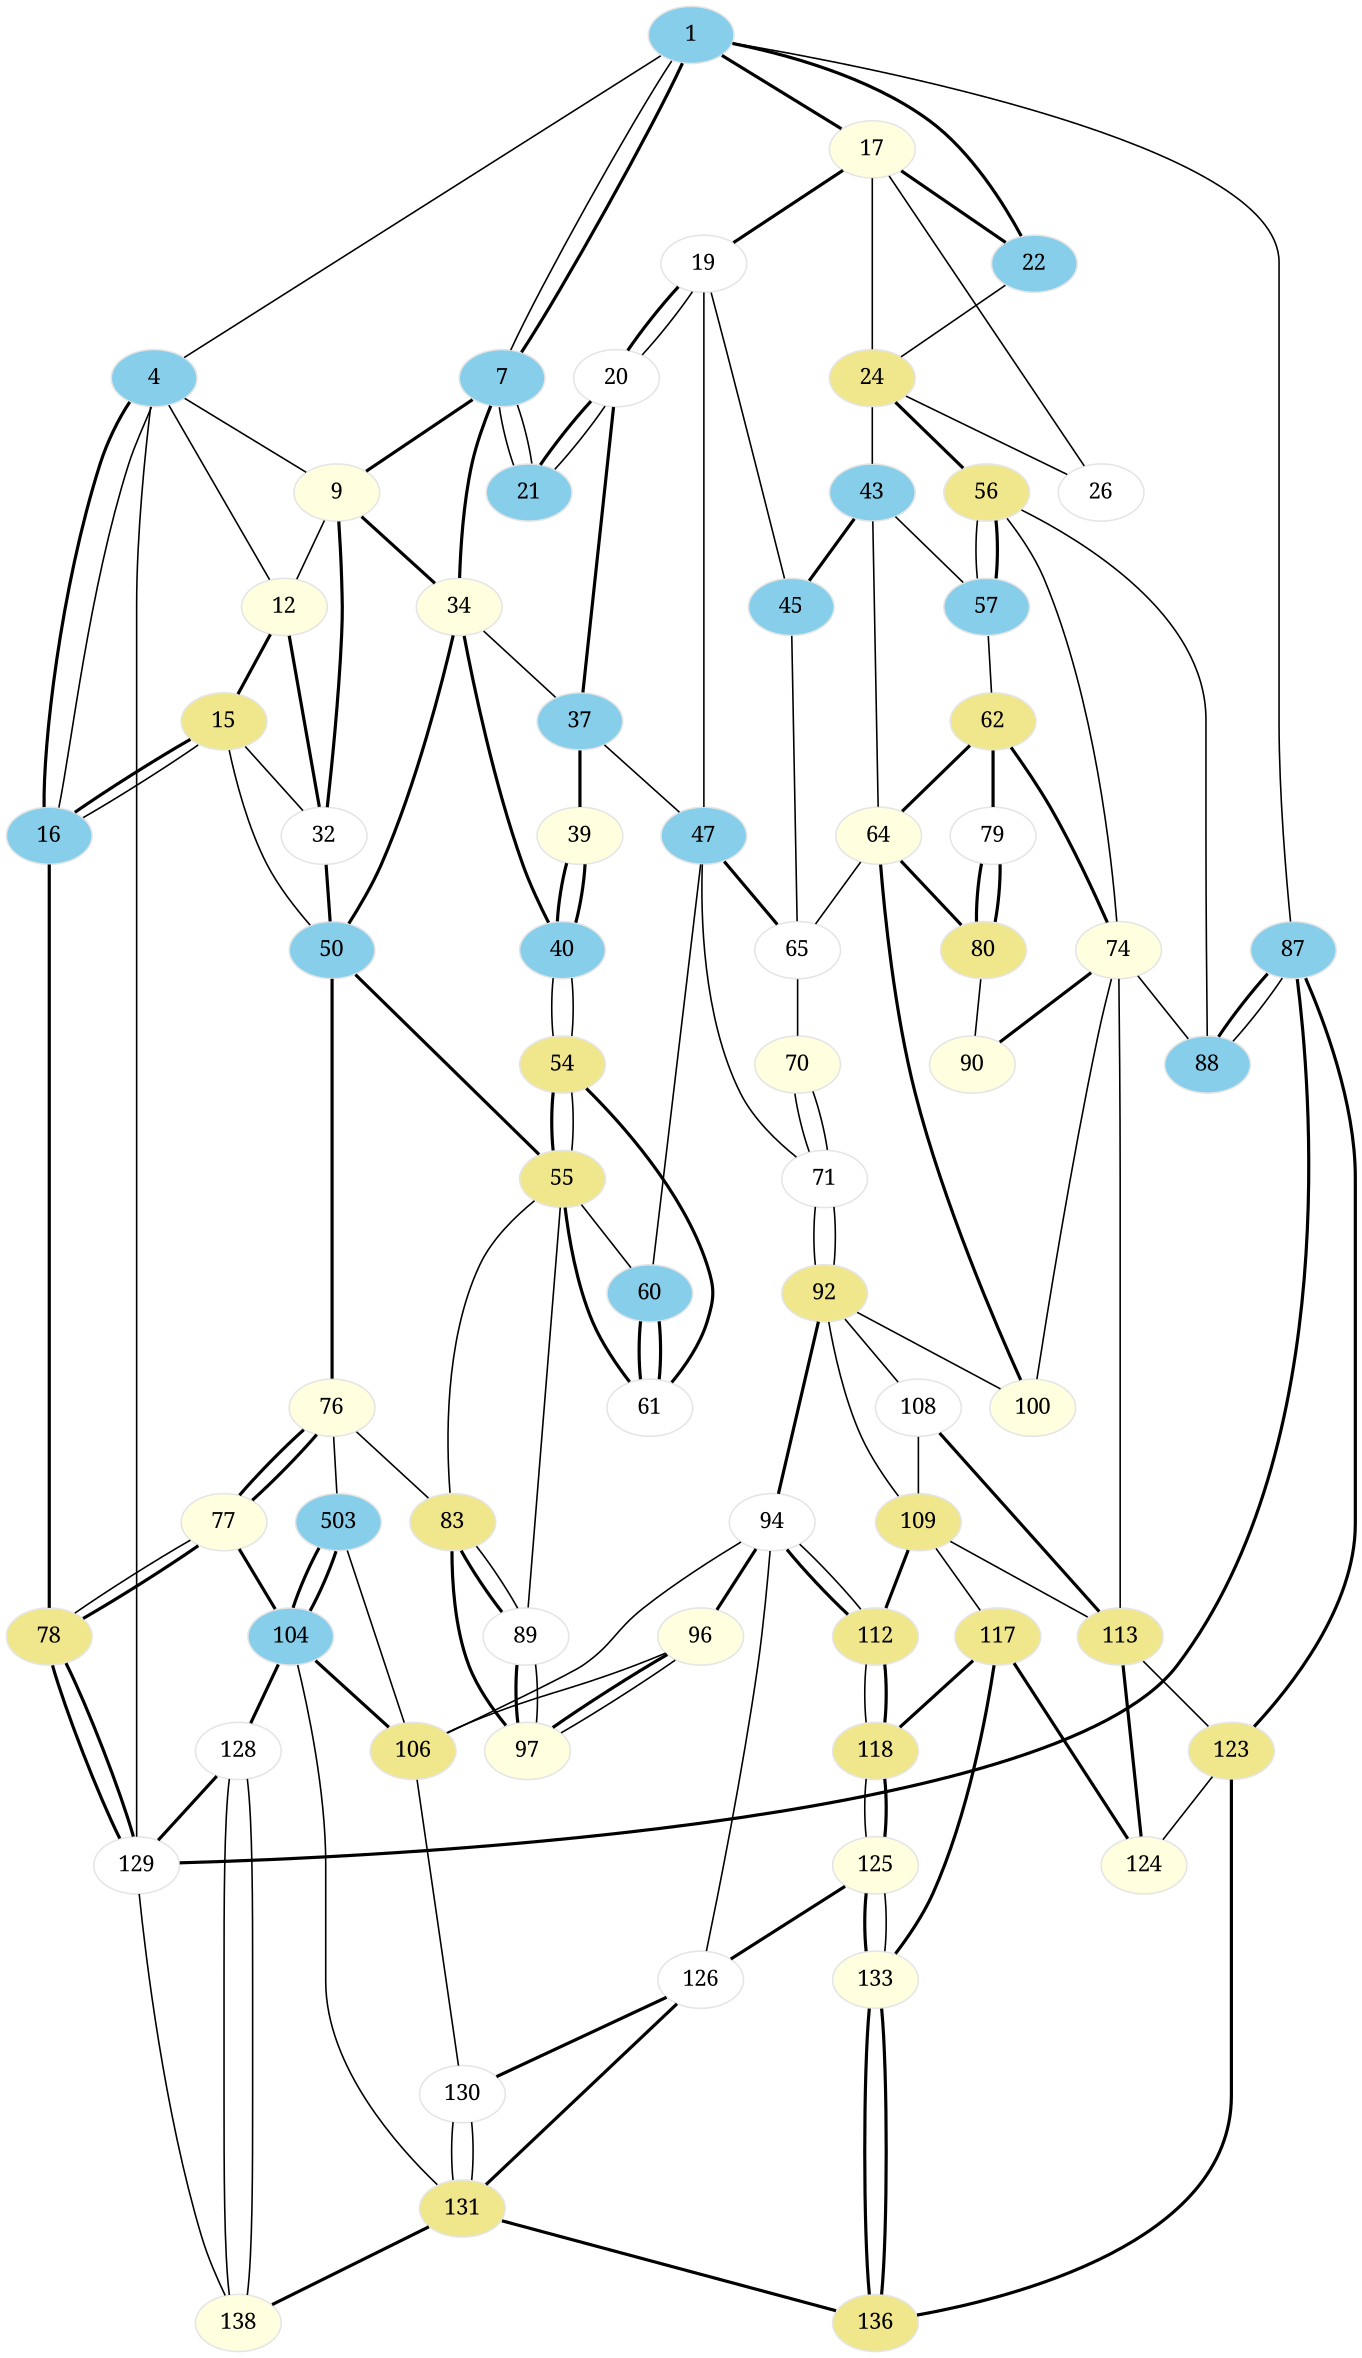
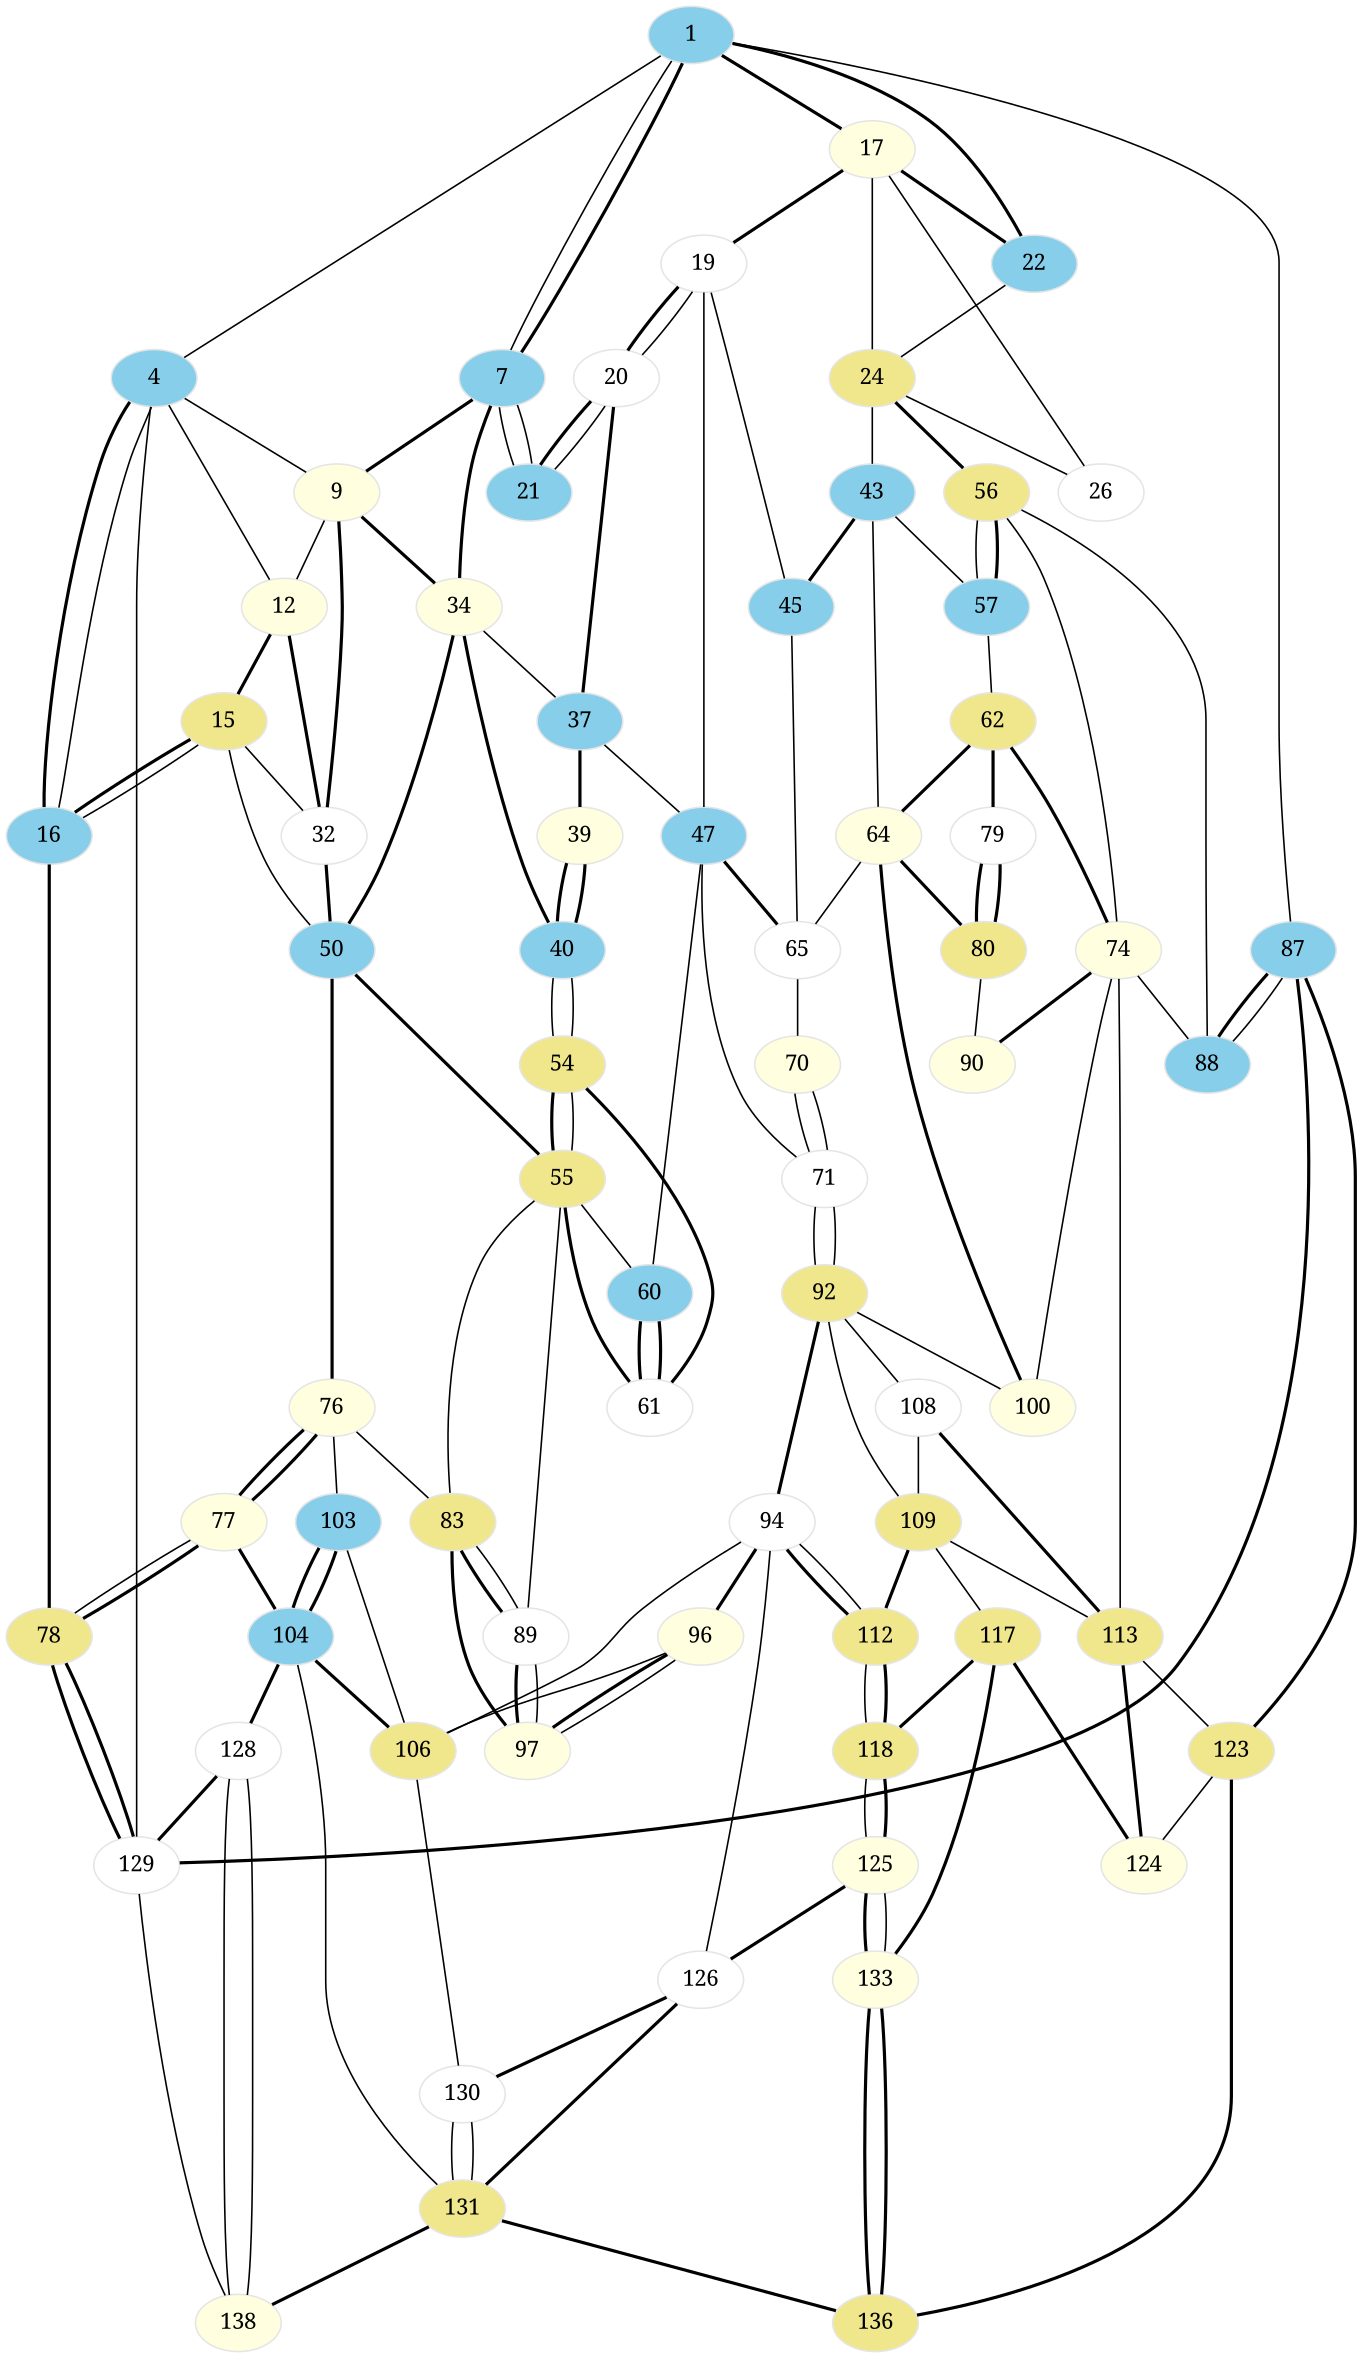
node "503": label "503" -> "103"
